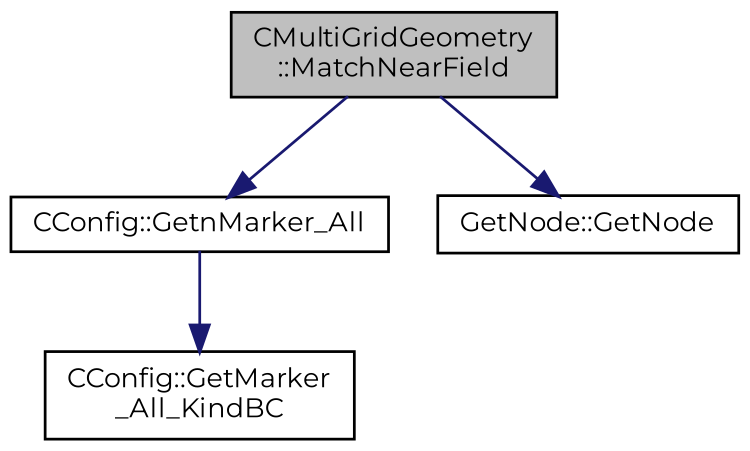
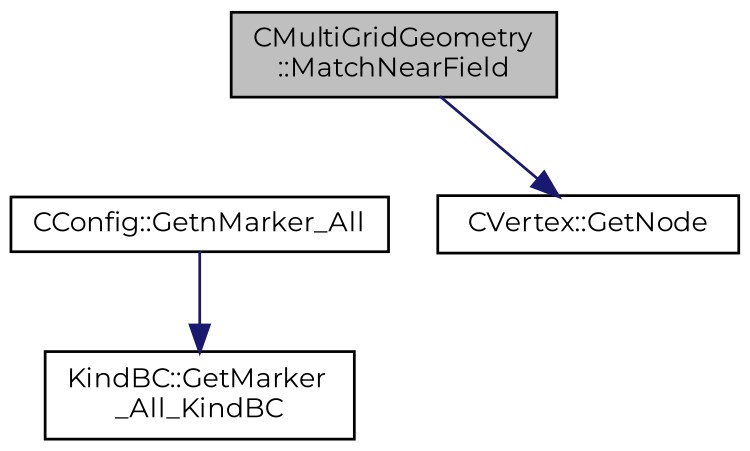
edge "CMultiGridGeometry ::MatchNearField" -> "CConfig::GetnMarker_All": removed
node "GetNode::GetNode": label "GetNode::GetNode" -> "CVertex::GetNode"
node "CConfig::GetMarker _All_KindBC": label "CConfig::GetMarker _All_KindBC" -> "KindBC::GetMarker _All_KindBC"
